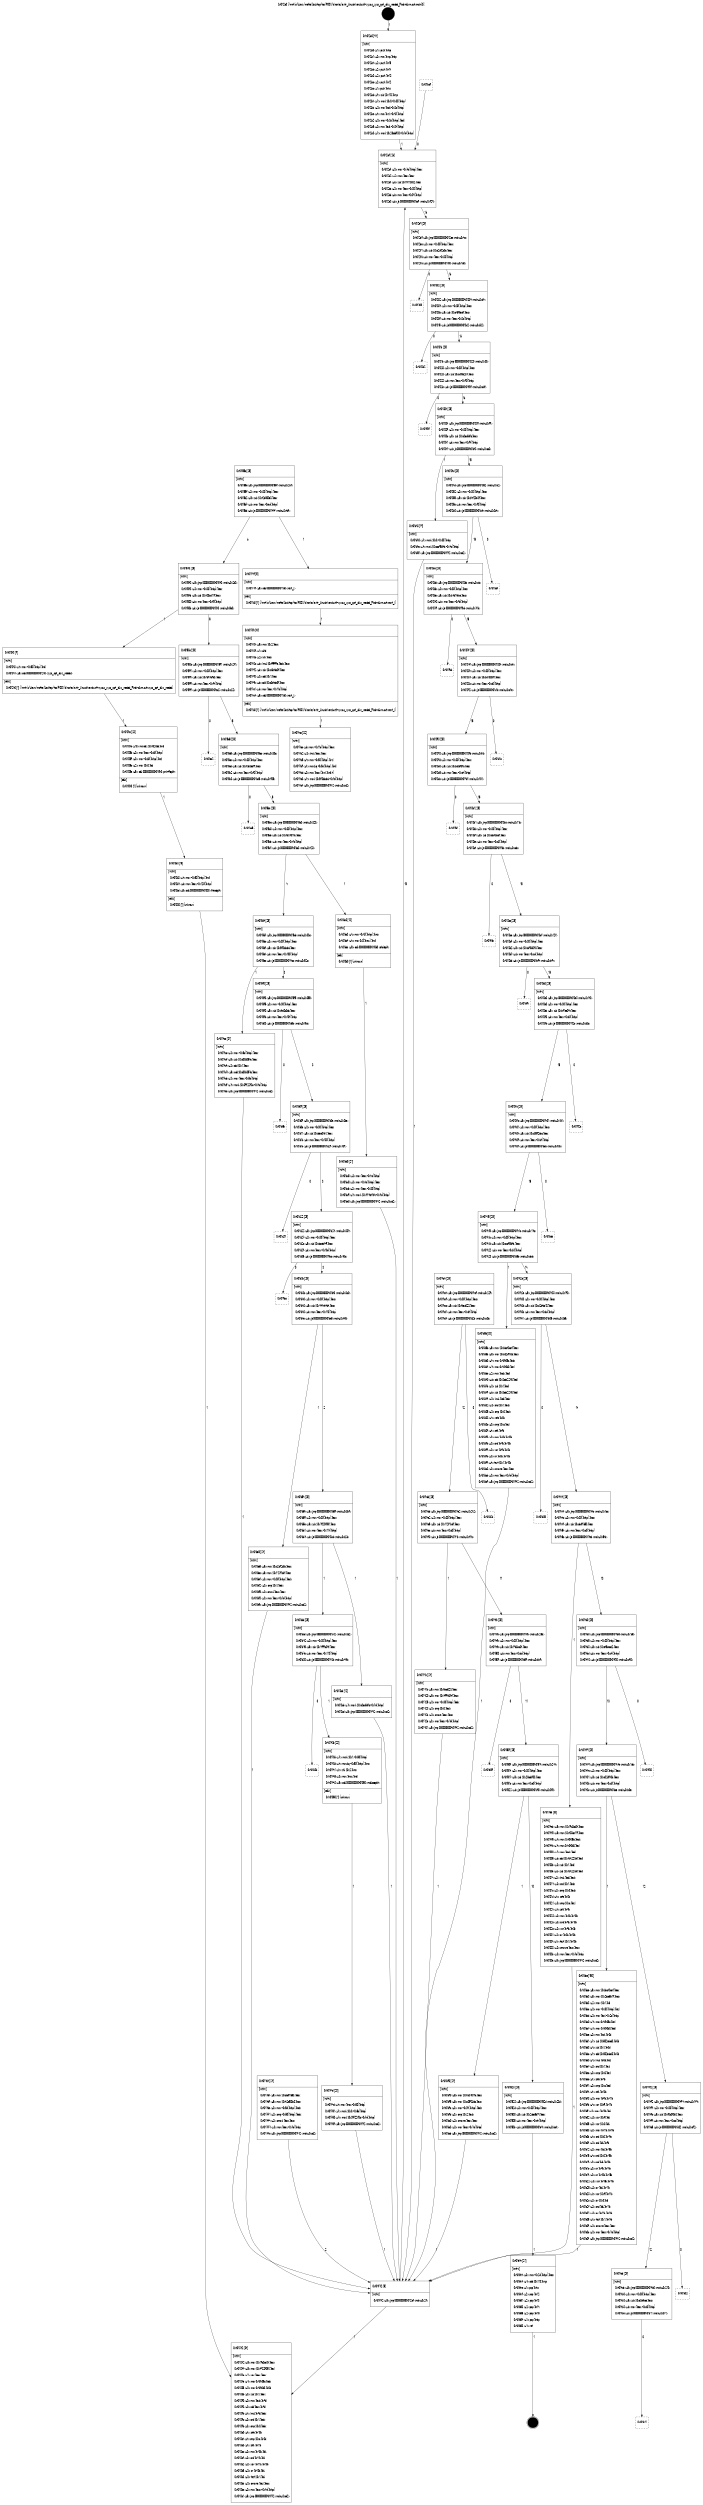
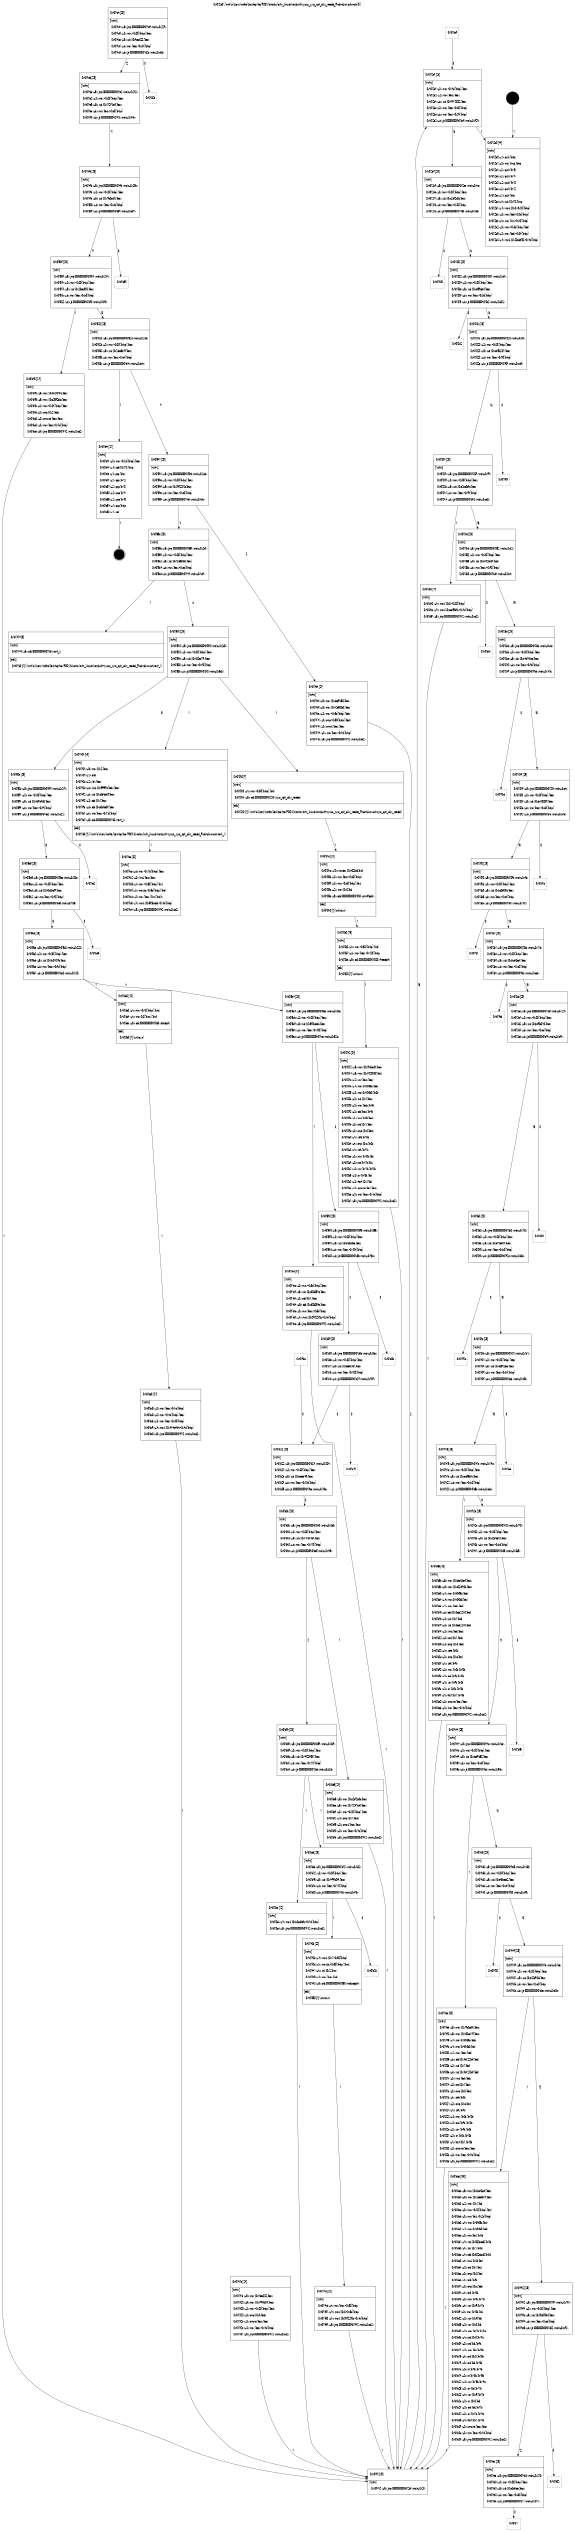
edge "0x4012a0 [47]" -> "0x4012cf [26]": reversed
node "0x401541 [25]": added
edge "0x40177f [5]" -> "0x401784 [40]": now "0x401573 [25]" -> "0x401784 [40]"
edge "0x401622 [25]" -> "0x4019aa": reversed
edge "0x4014dd [25]" -> "0x40171b [27]": removed, label "1"
edge "0x401f72 [5]" -> "0x401872 [84]": reversed
